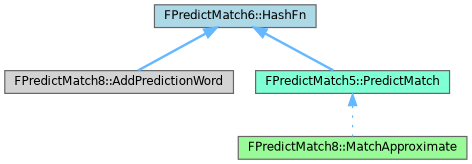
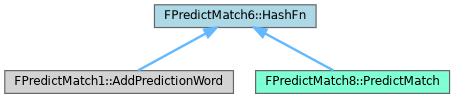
node "FPredictMatch8::AddPredictionWord": label "FPredictMatch8::AddPredictionWord" -> "FPredictMatch1::AddPredictionWord"
node "FPredictMatch5::PredictMatch": label "FPredictMatch5::PredictMatch" -> "FPredictMatch8::PredictMatch"
node "FPredictMatch8::MatchApproximate": removed
